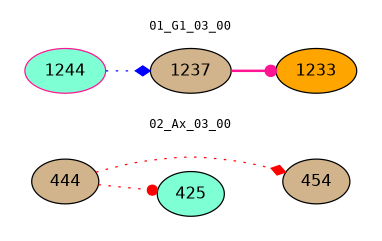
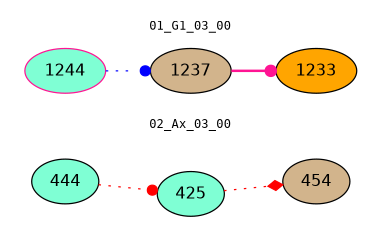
edge "1244" -> "1237": arrowhead diamond -> dot
edge "444" -> "454": now "425" -> "454"
node "444": fillcolor tan -> aquamarine
